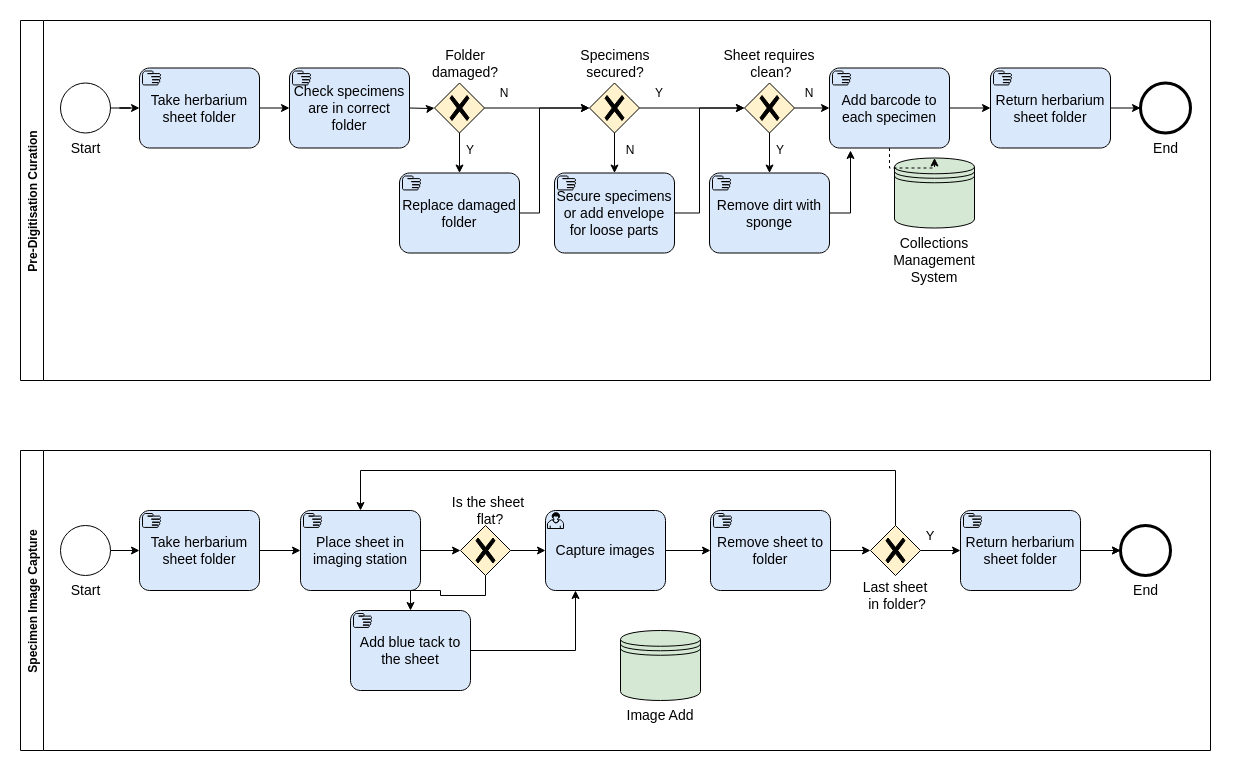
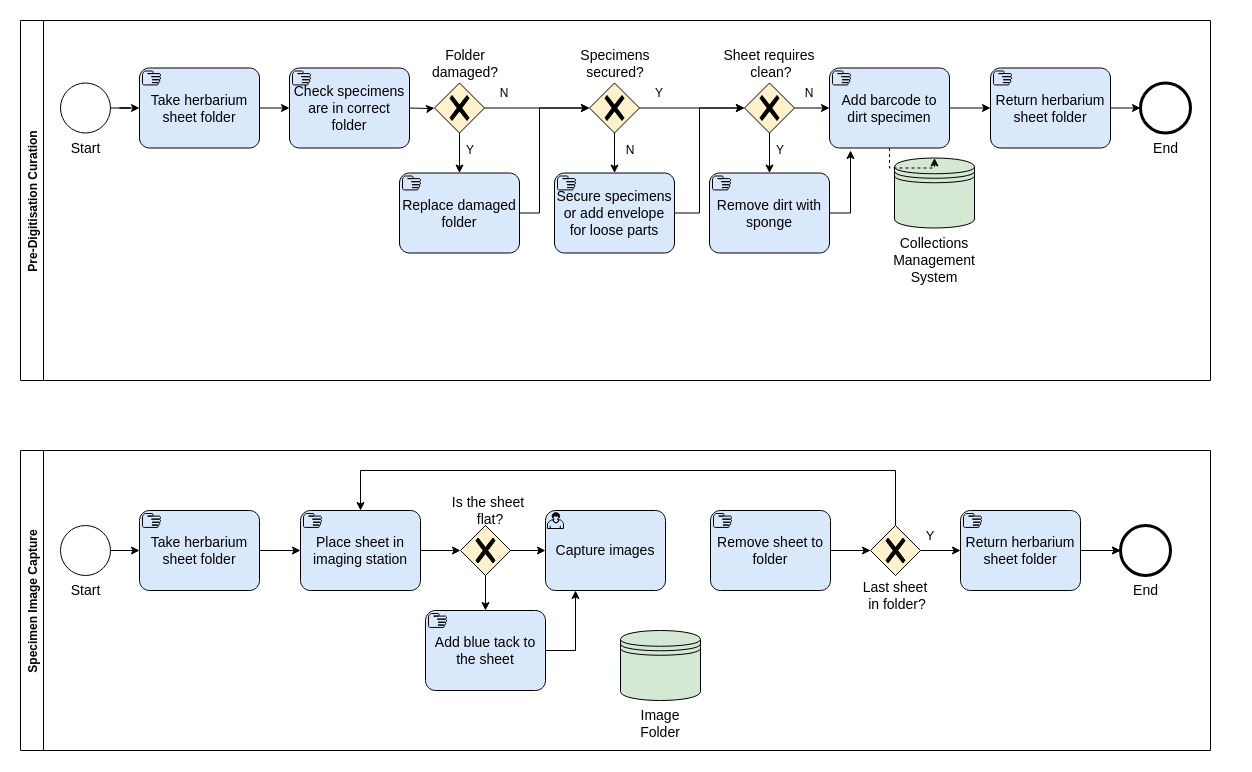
node "Add barcode to each specimen": label "Add barcode to each specimen" -> "Add barcode to dirt specimen"
edge "Capture images" -> "Remove sheet to folder": removed
node "Add blue tack to the sheet": moved (411, 651) -> (486, 651)
node "Image Add": label "Image Add" -> "Image Folder"
